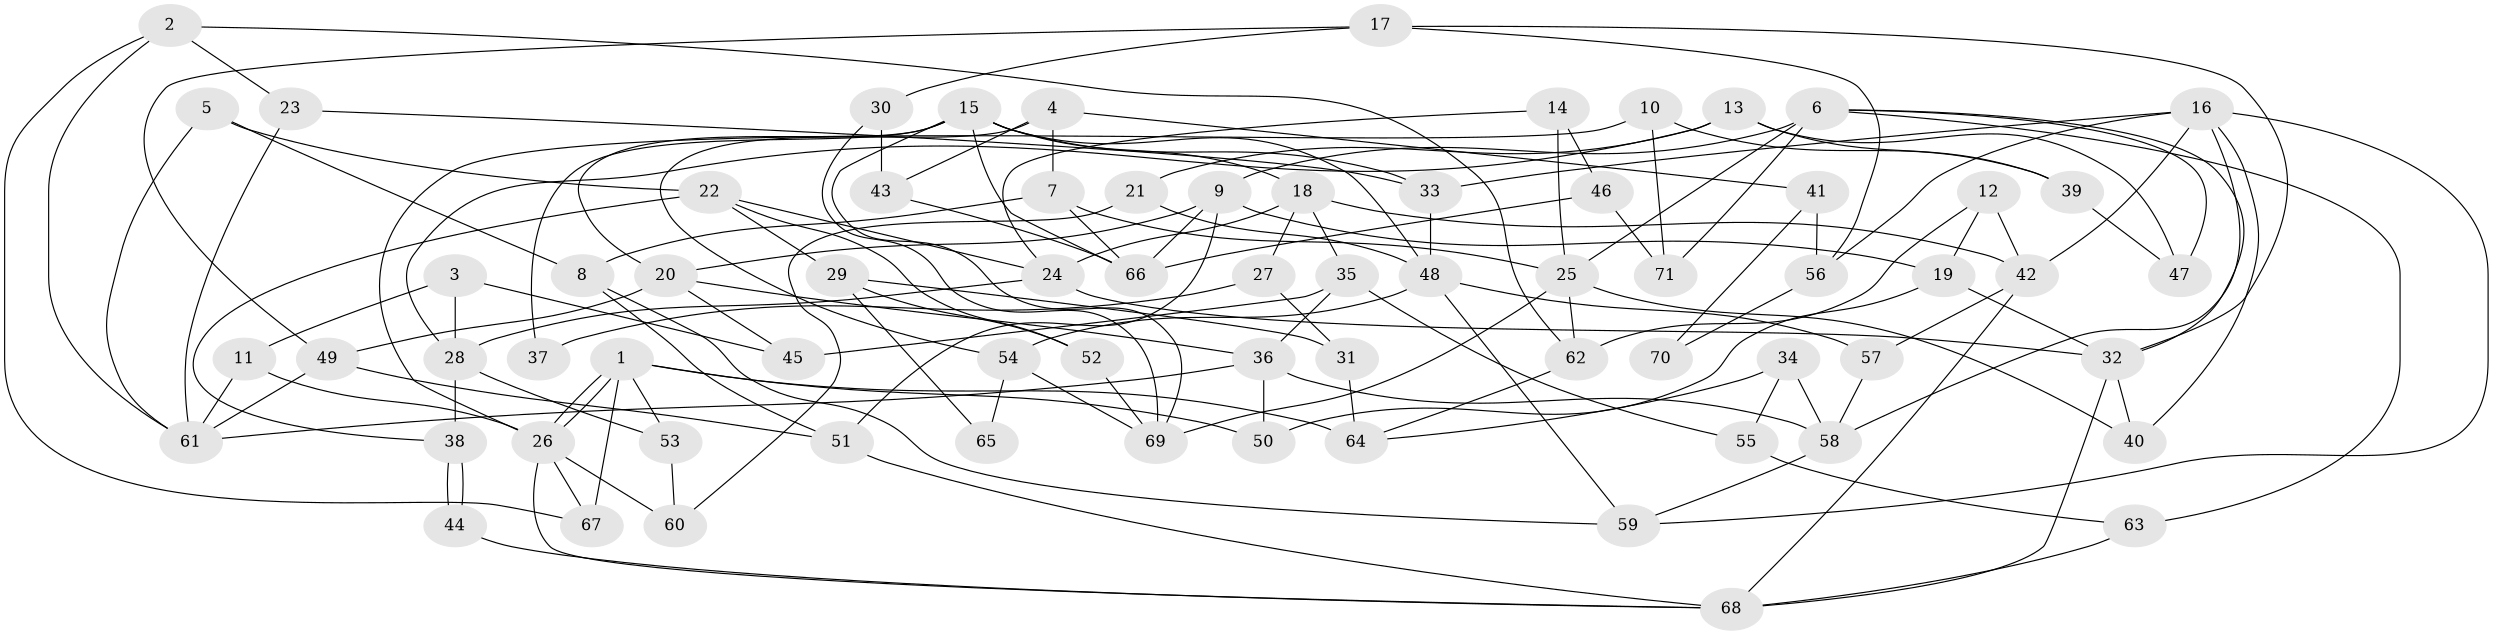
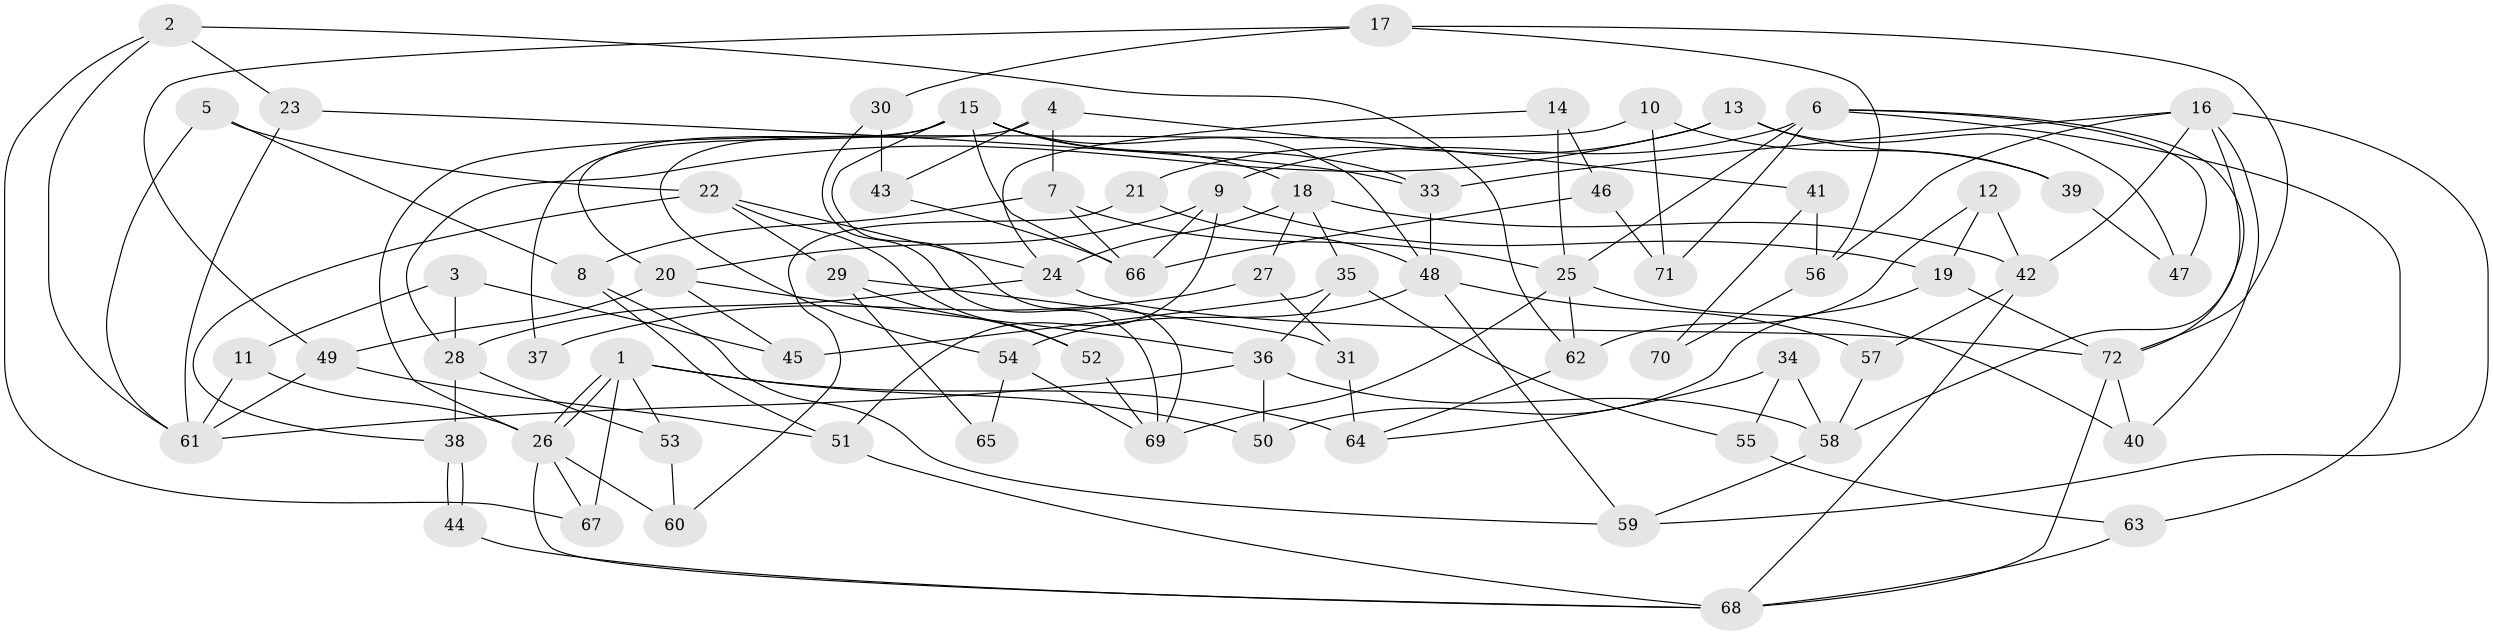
node "32": label "32" -> "72"
